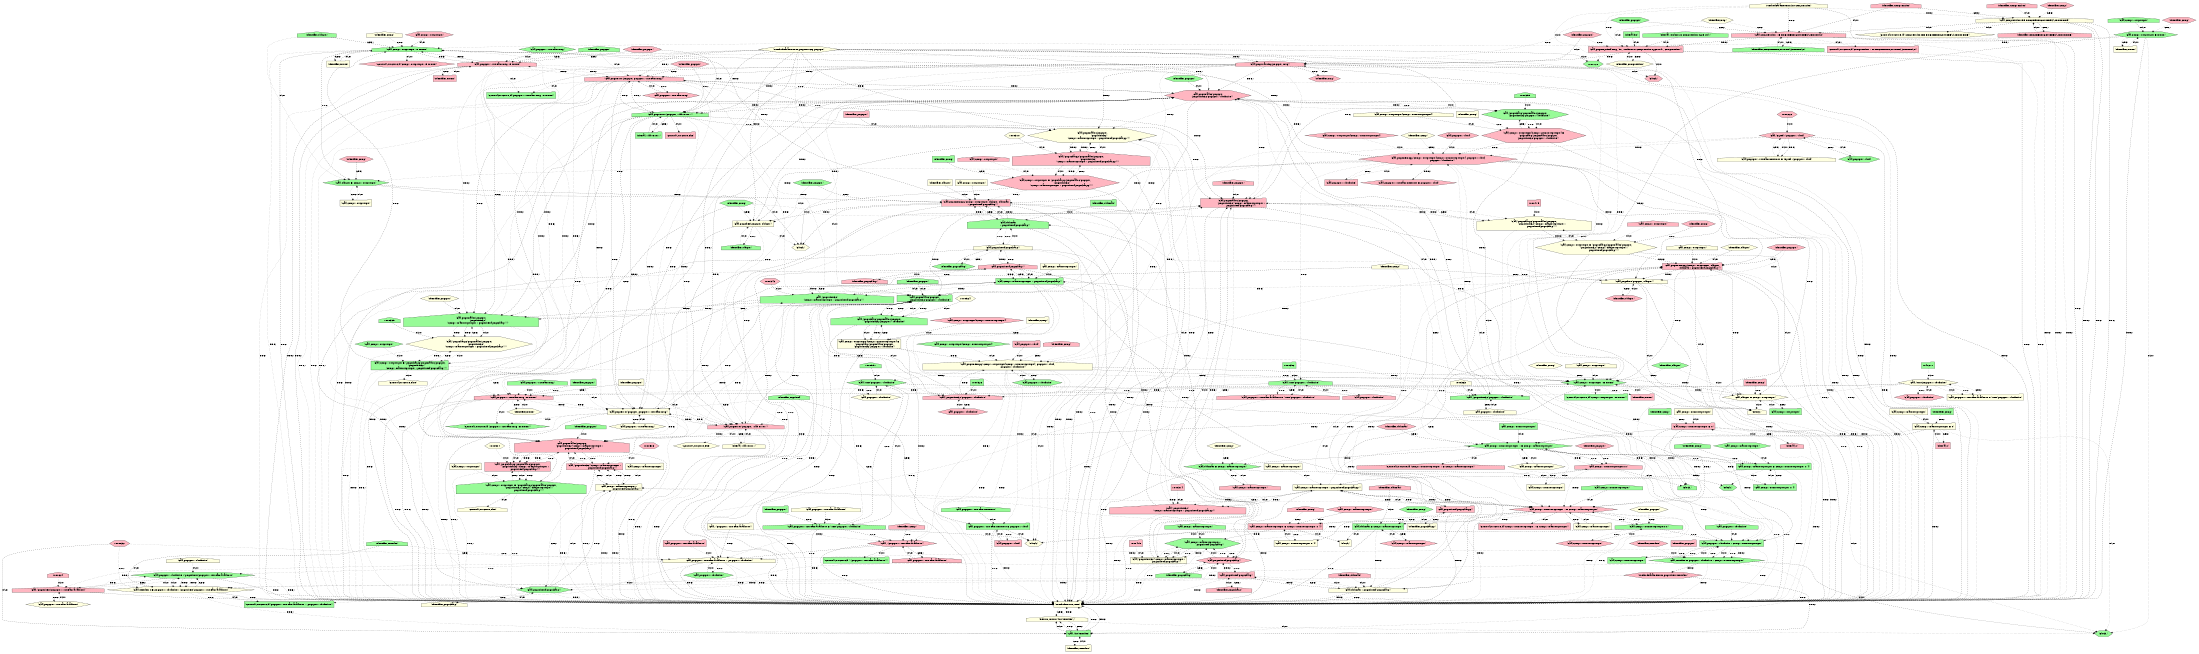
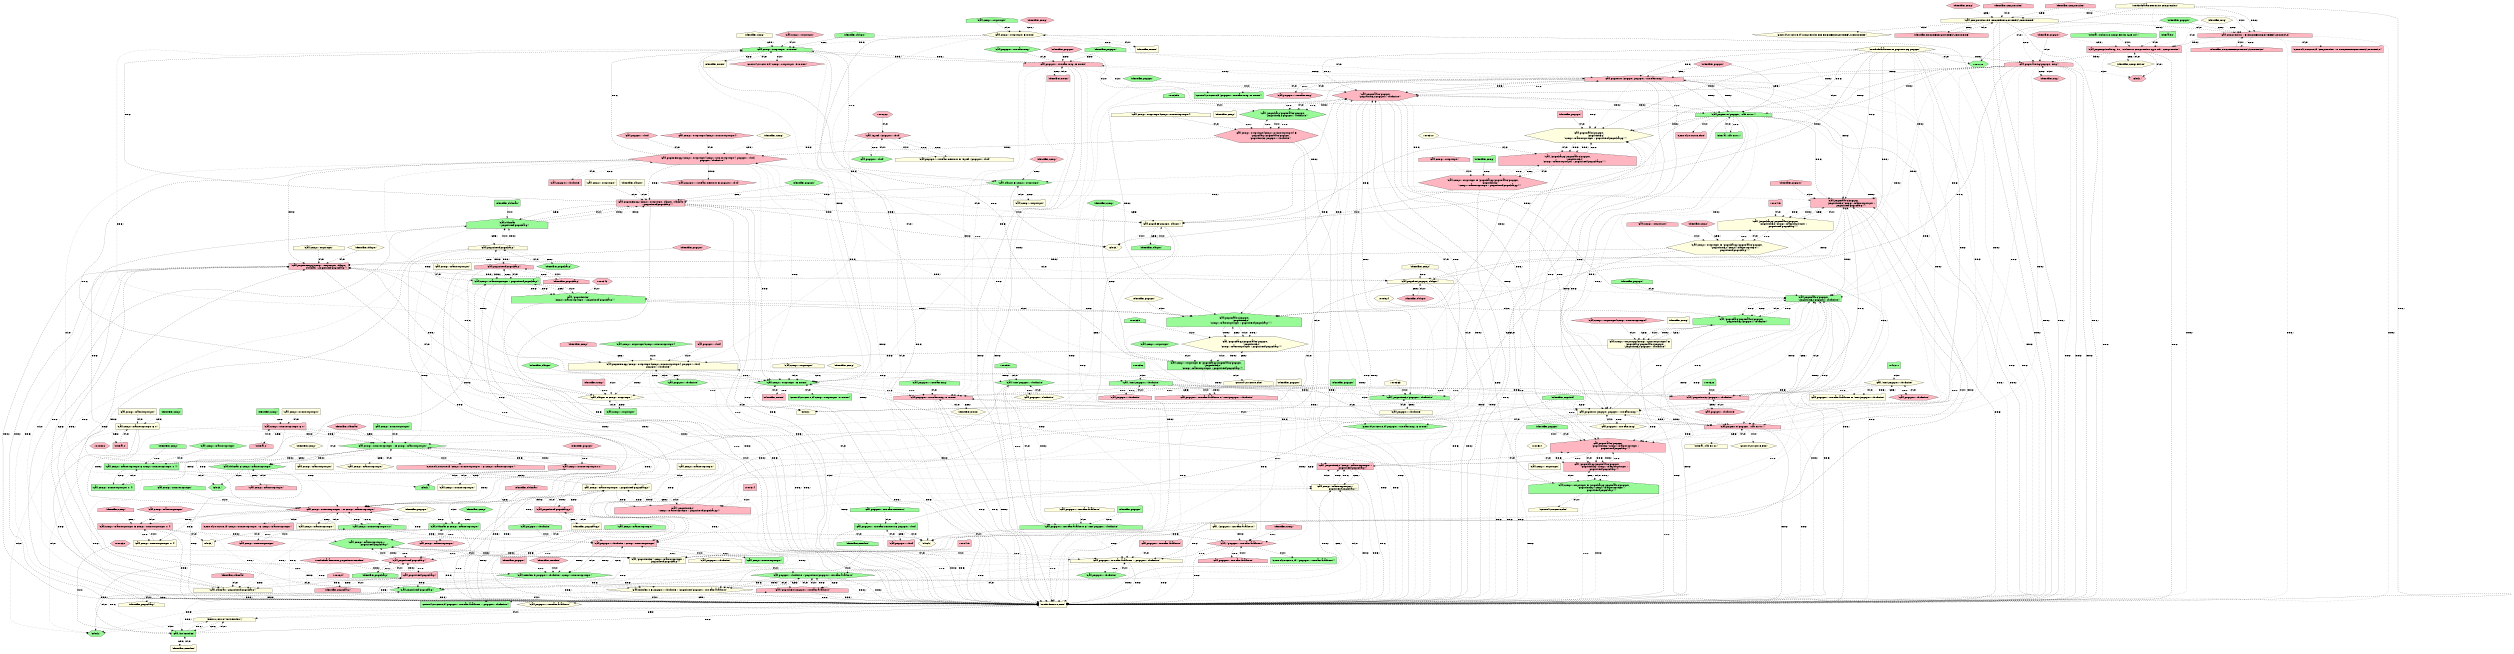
edge "(MethodParameterIn,int compression)" -> "1000120": style dotted -> dashed
node "(Call,comp->output_ptr = NULL)": fillcolor palegreen -> lightyellow
node "(Identifier,PNG_TEXT_COMPRESSION_LAST)": fillcolor palegreen -> lightpink
node "(Call,png_ptr->zbuf_size * comp->num_output_ptr)": fillcolor palegreen -> lightpink
edge "(Call,png_ptr->zbuf_size * comp->num_output_ptr)" -> "(Call,png_ptr->zstream.avail_out < png_ptr->zbuf_size)": label "DDG: " -> "AST: "
edge "(Call,text_len = png_ptr->zbuf_size * comp->num_output_ptr)" -> "(MethodParameterIn,png_size_t text_len)": reversed
edge "(Call,(Bytef *)png_ptr->zbuf)" -> "(MethodReturn,RET)": removed, label "DDG:"
edge "(Return,return((int)text_len);)" -> "(MethodReturn,RET)": label "DDG: " -> "AST: "
